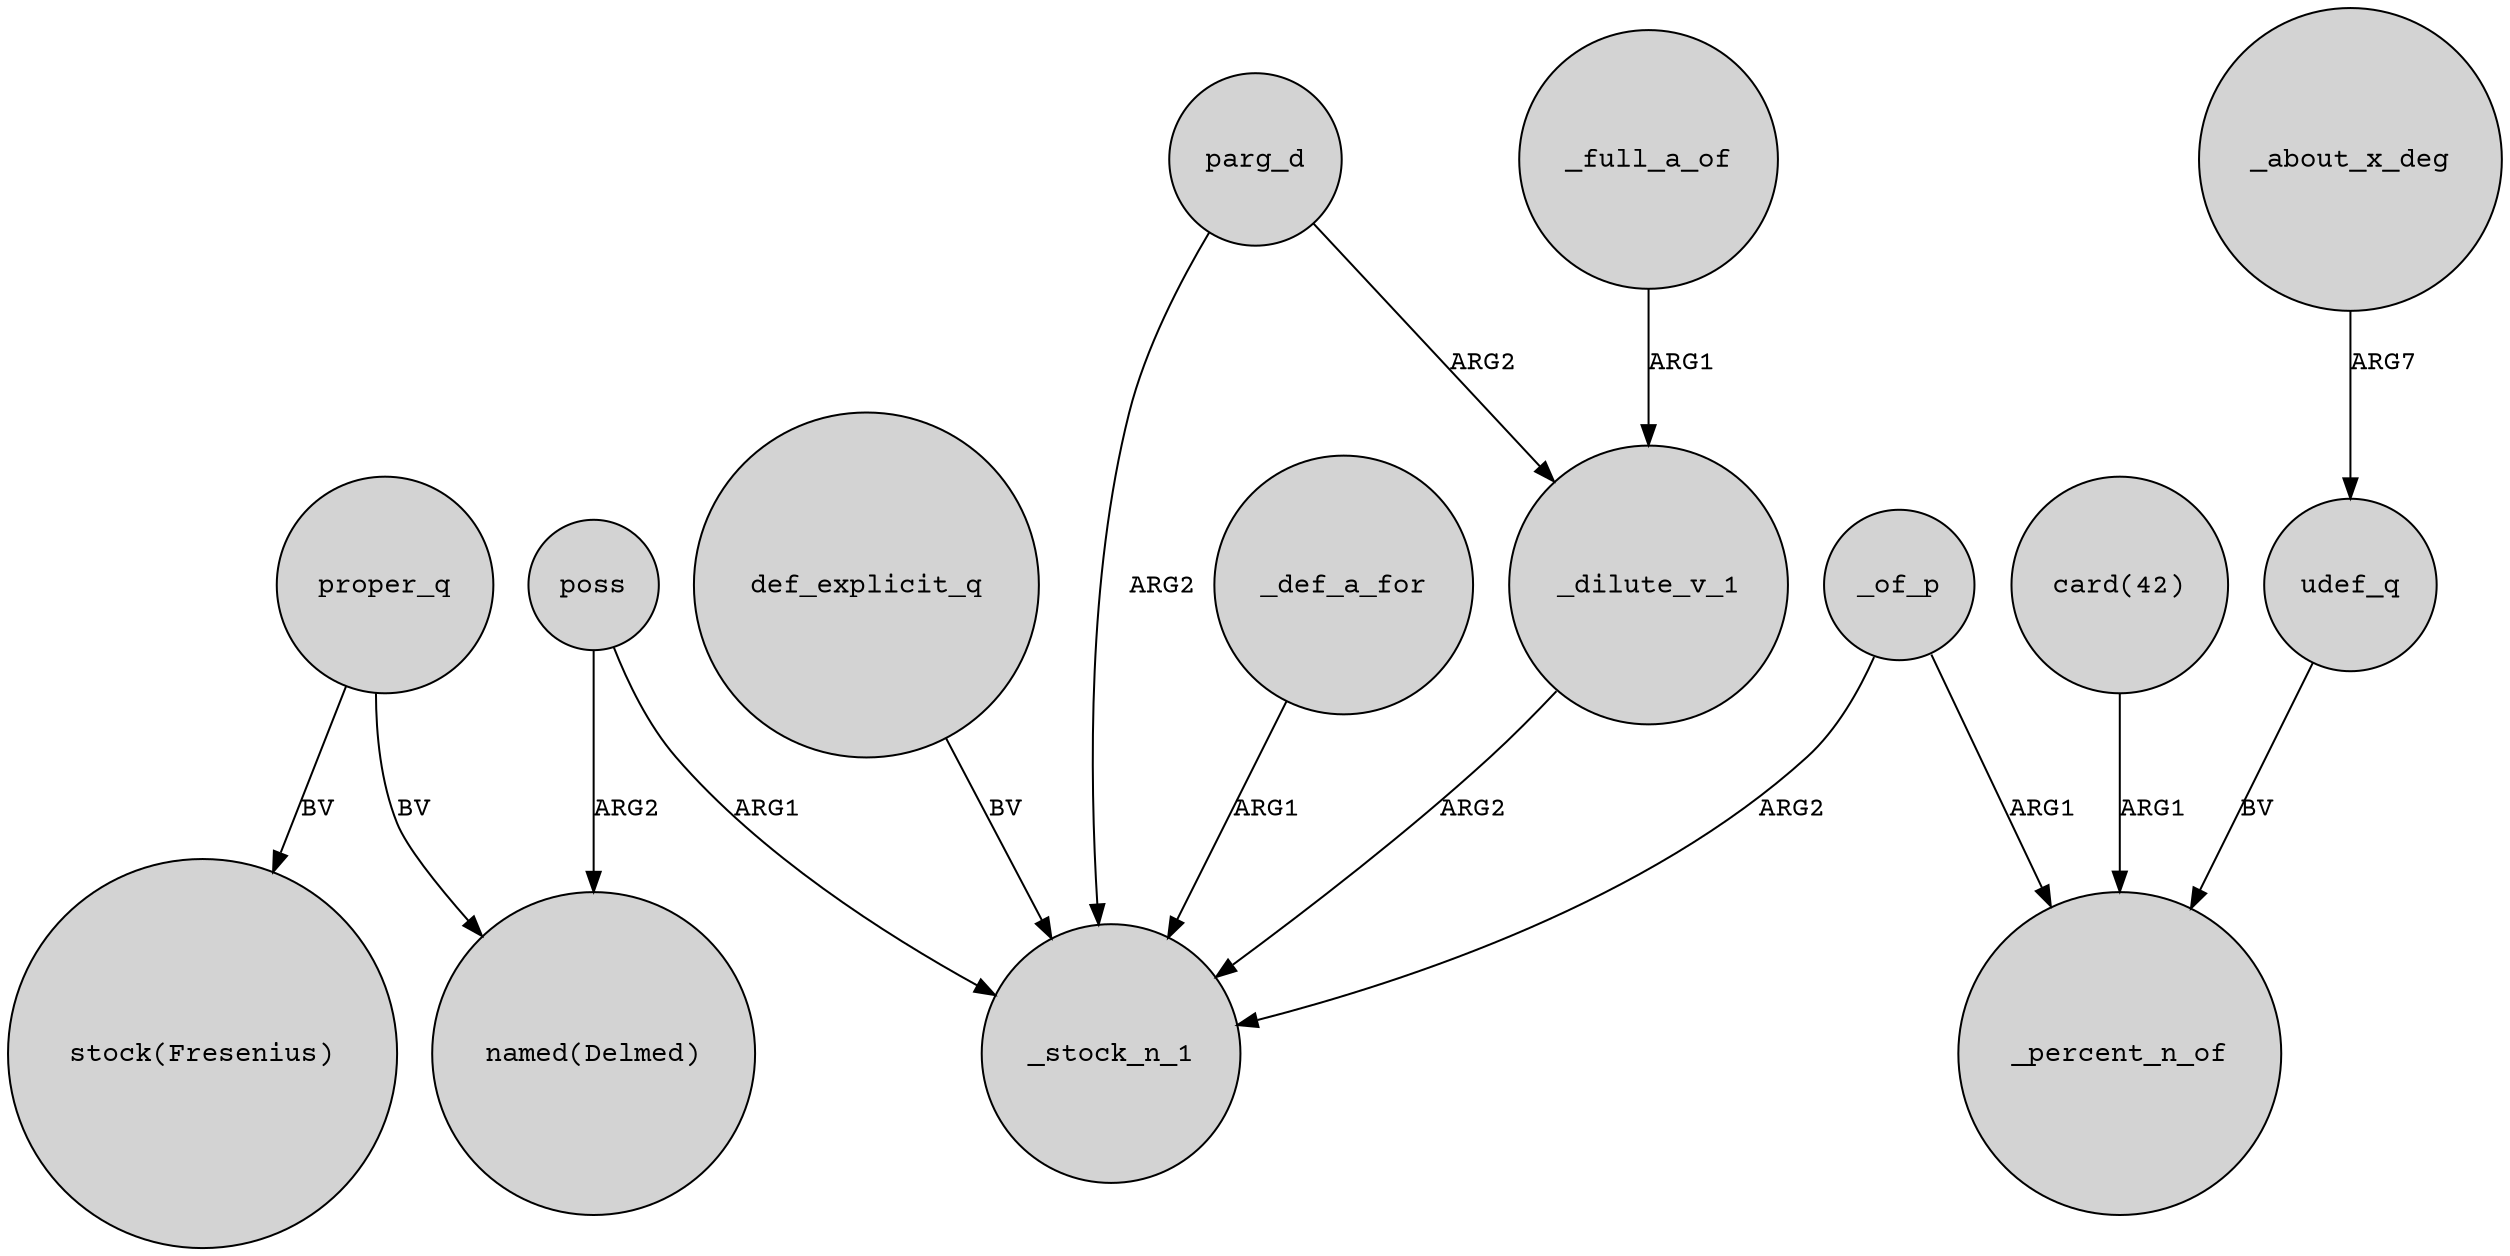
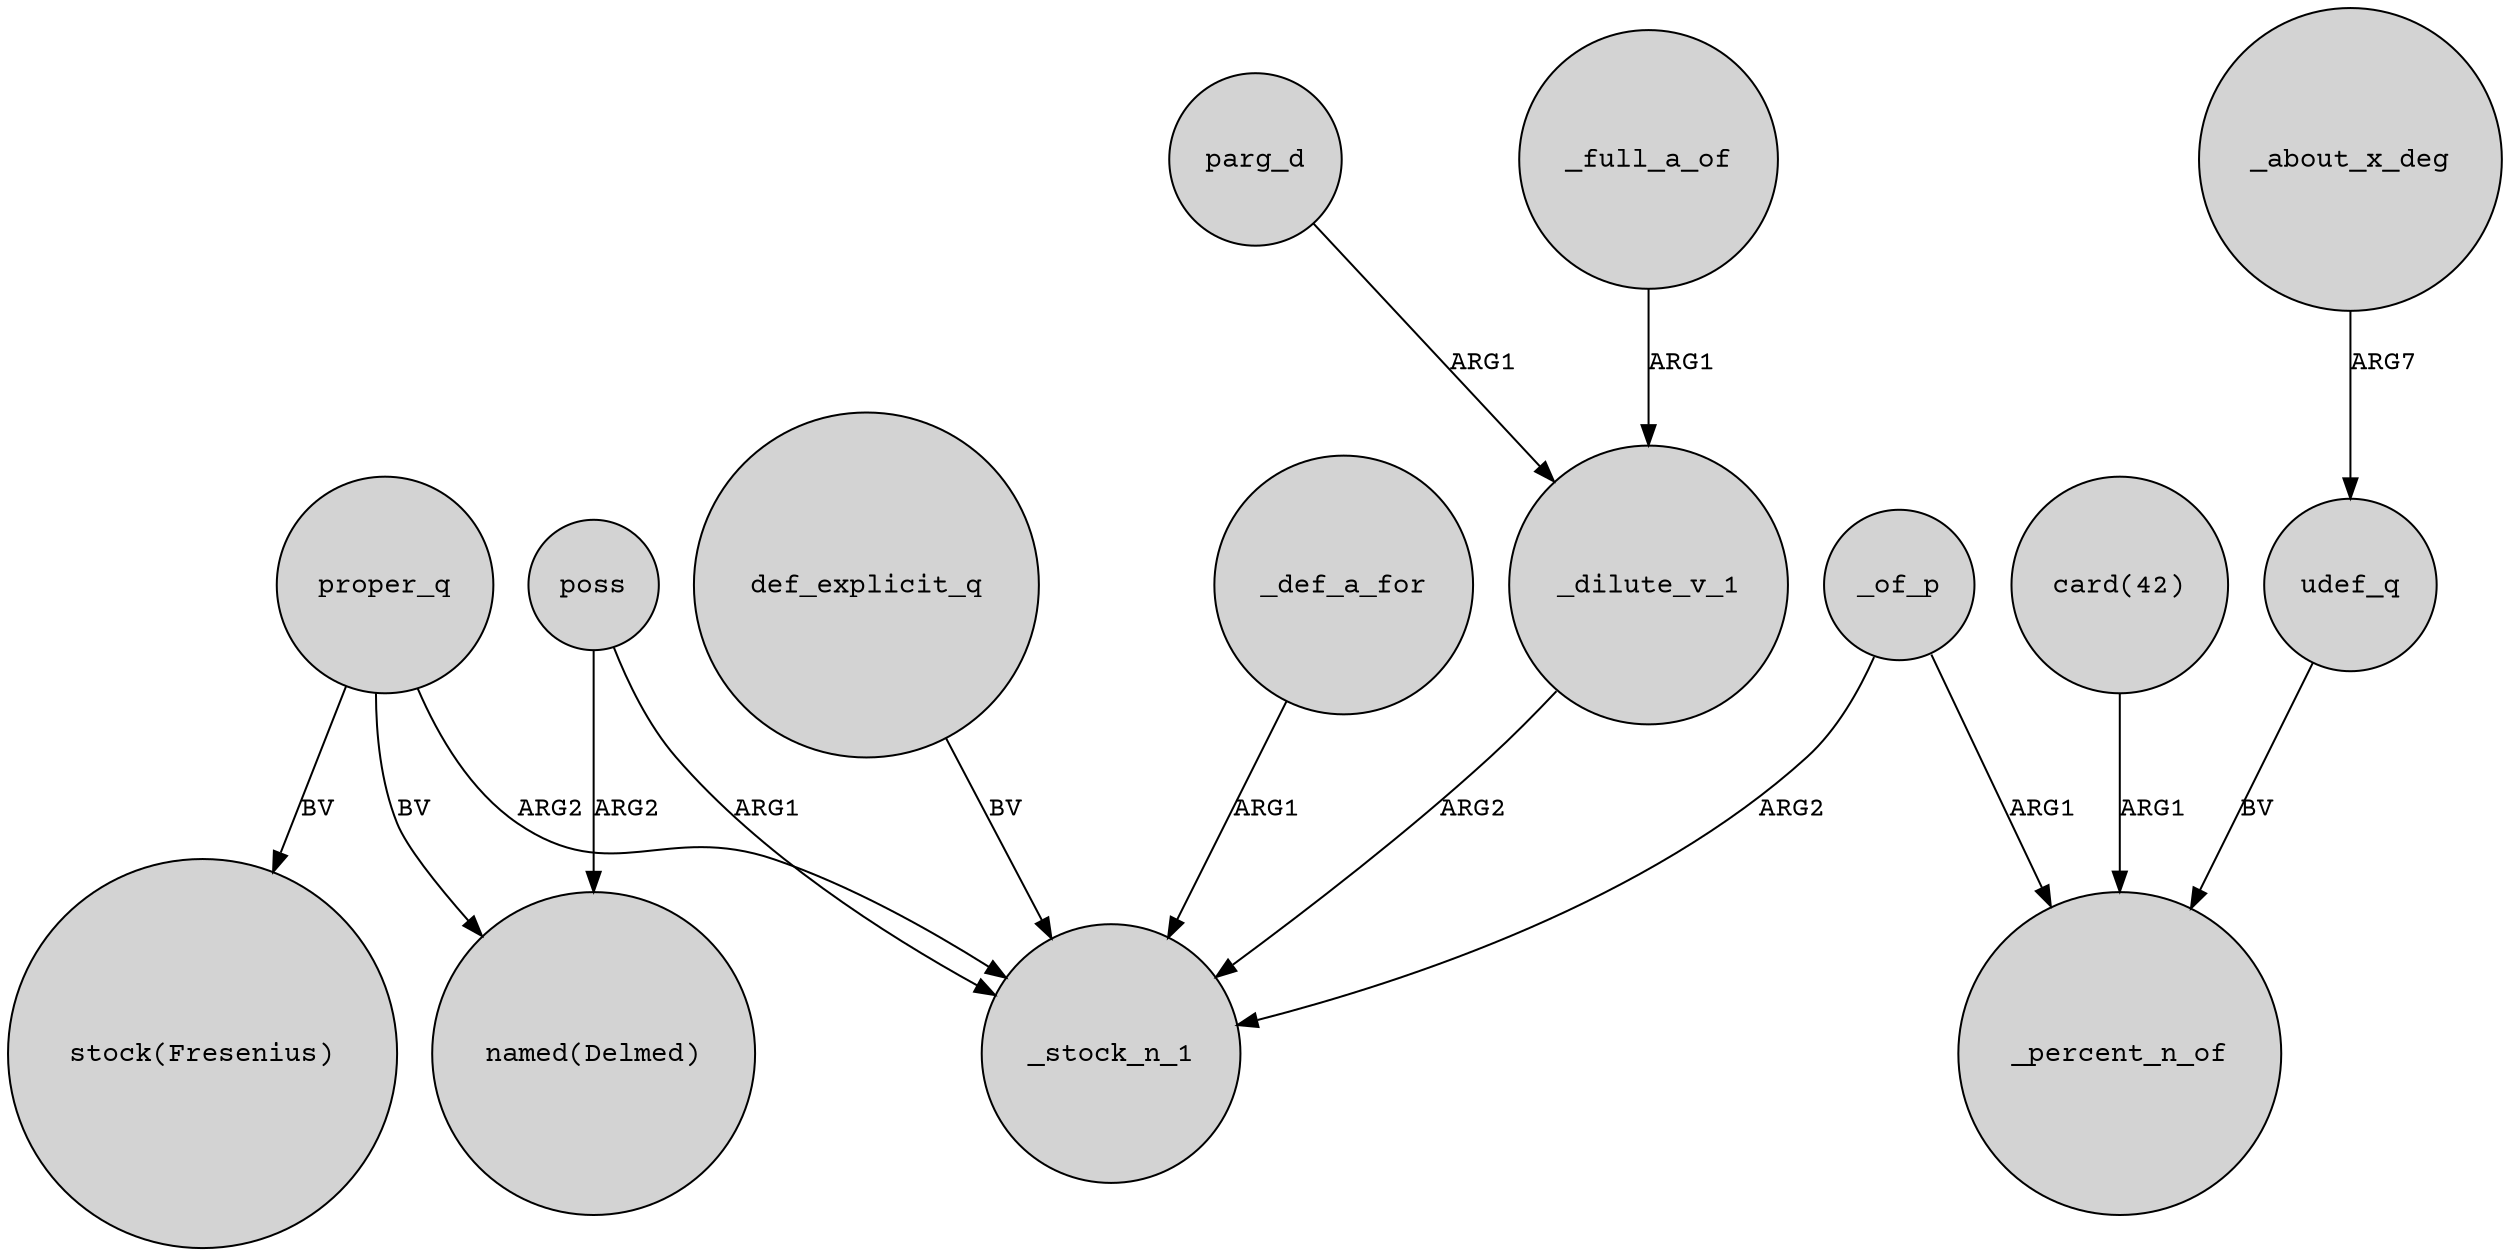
edge "parg_d" -> "_dilute_v_1": label "ARG2" -> "ARG1"
edge "parg_d" -> "_stock_n_1": now "proper_q" -> "_stock_n_1"
